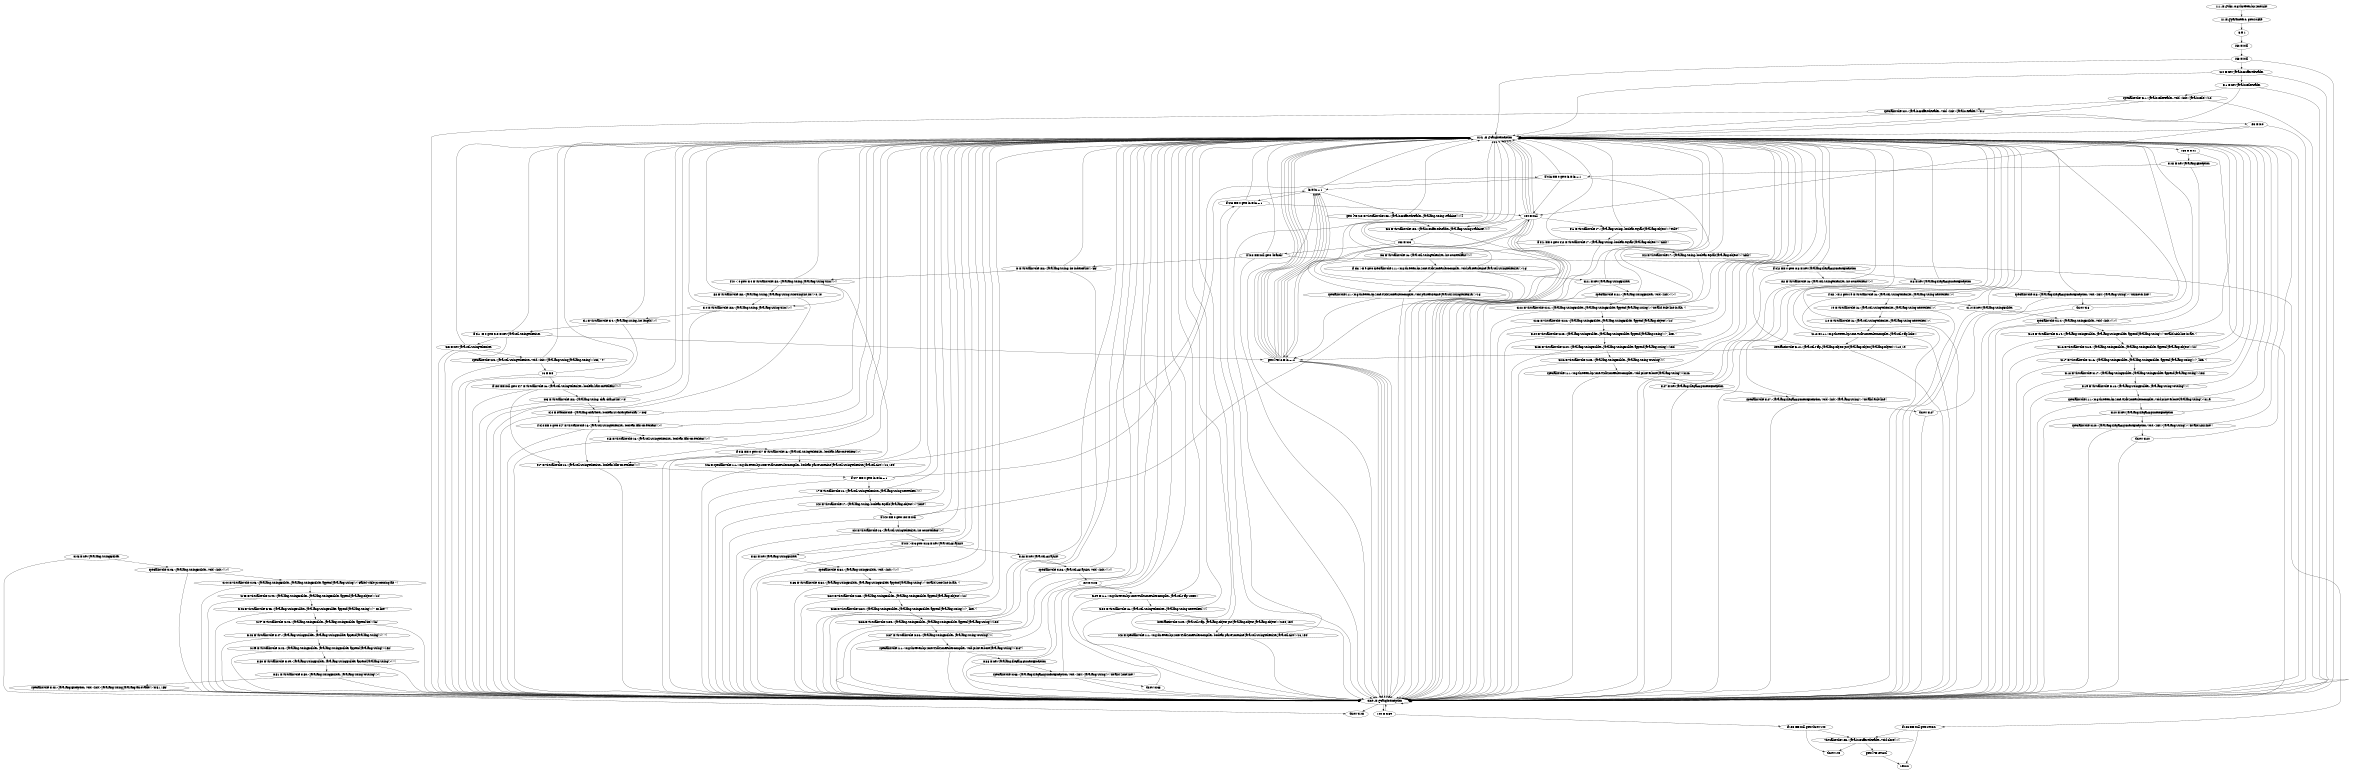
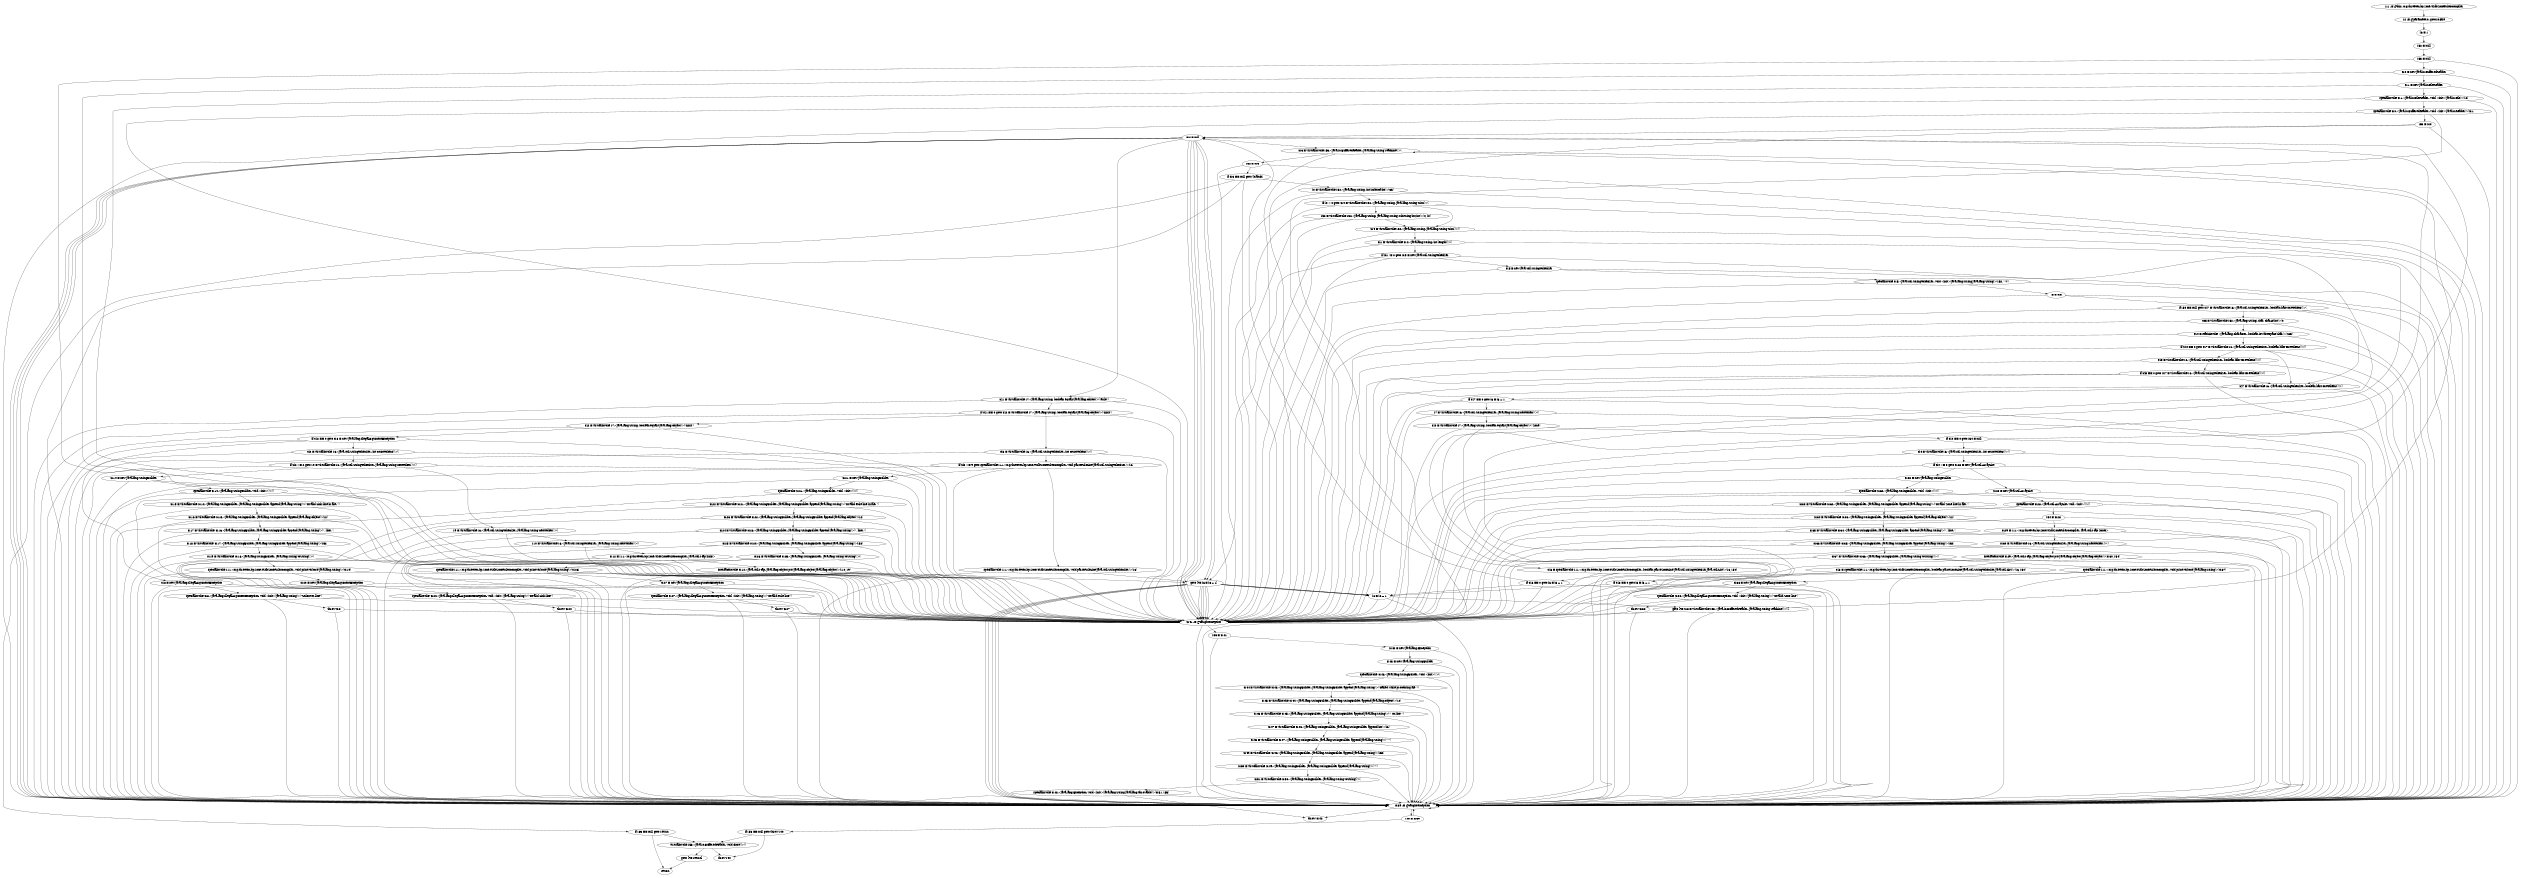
node "r11 := @this: org.threeten.bp.zone.List": label "r11 := @this: org.threeten.bp.zone.List" -> "r11 := @this: org.threeten.bp.zone.TzdbZoneRulesCompiler"
edge "$r42 = new java.lang.Exception" -> "if $z6 == 0 goto i6 = i6 + 1": now "$r42 = new java.lang.Exception" -> "$r43 = new java.lang.StringBuilder"
edge "i6 = i6 + 1" -> "if $z3 == 0 goto i6 = i6 + 1": reversed
